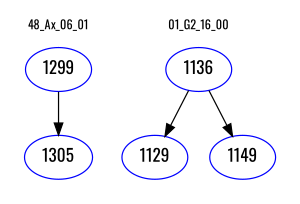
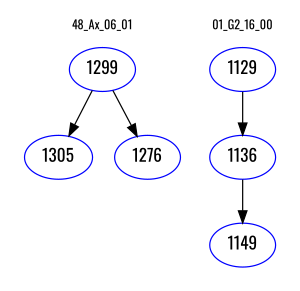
edge "1136" -> "1129": reversed
node "1276": added
